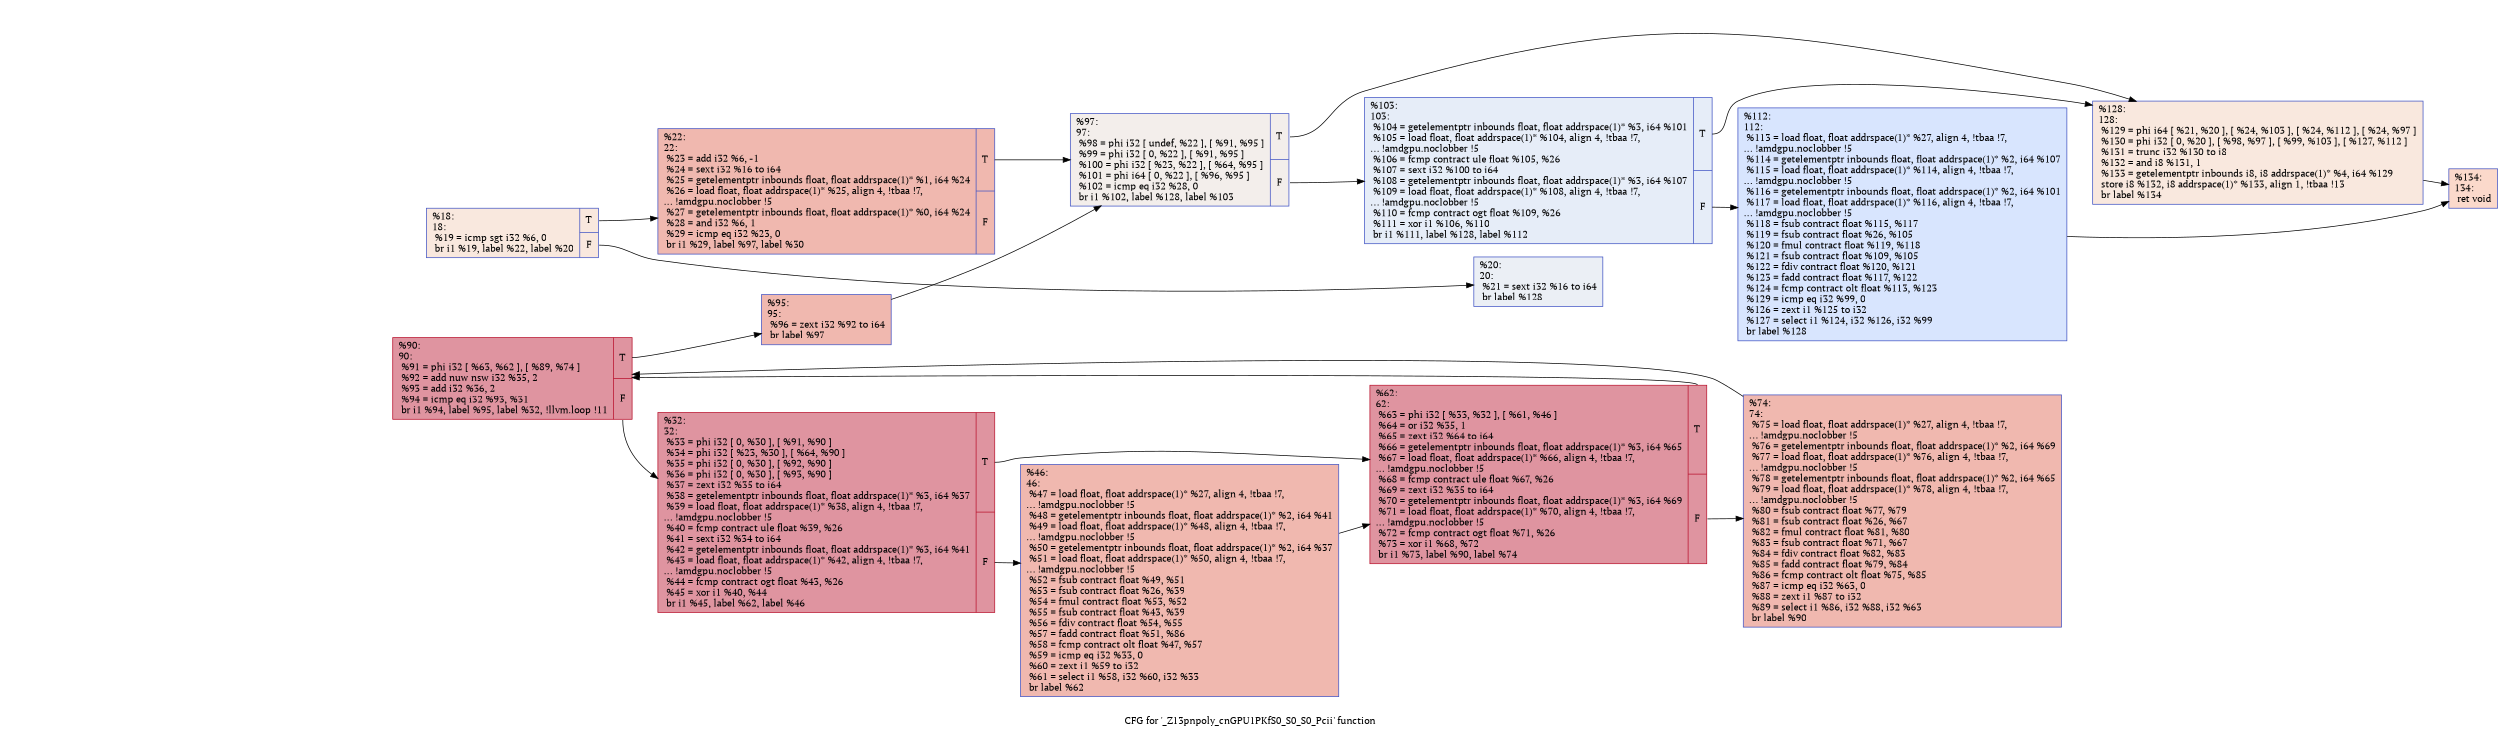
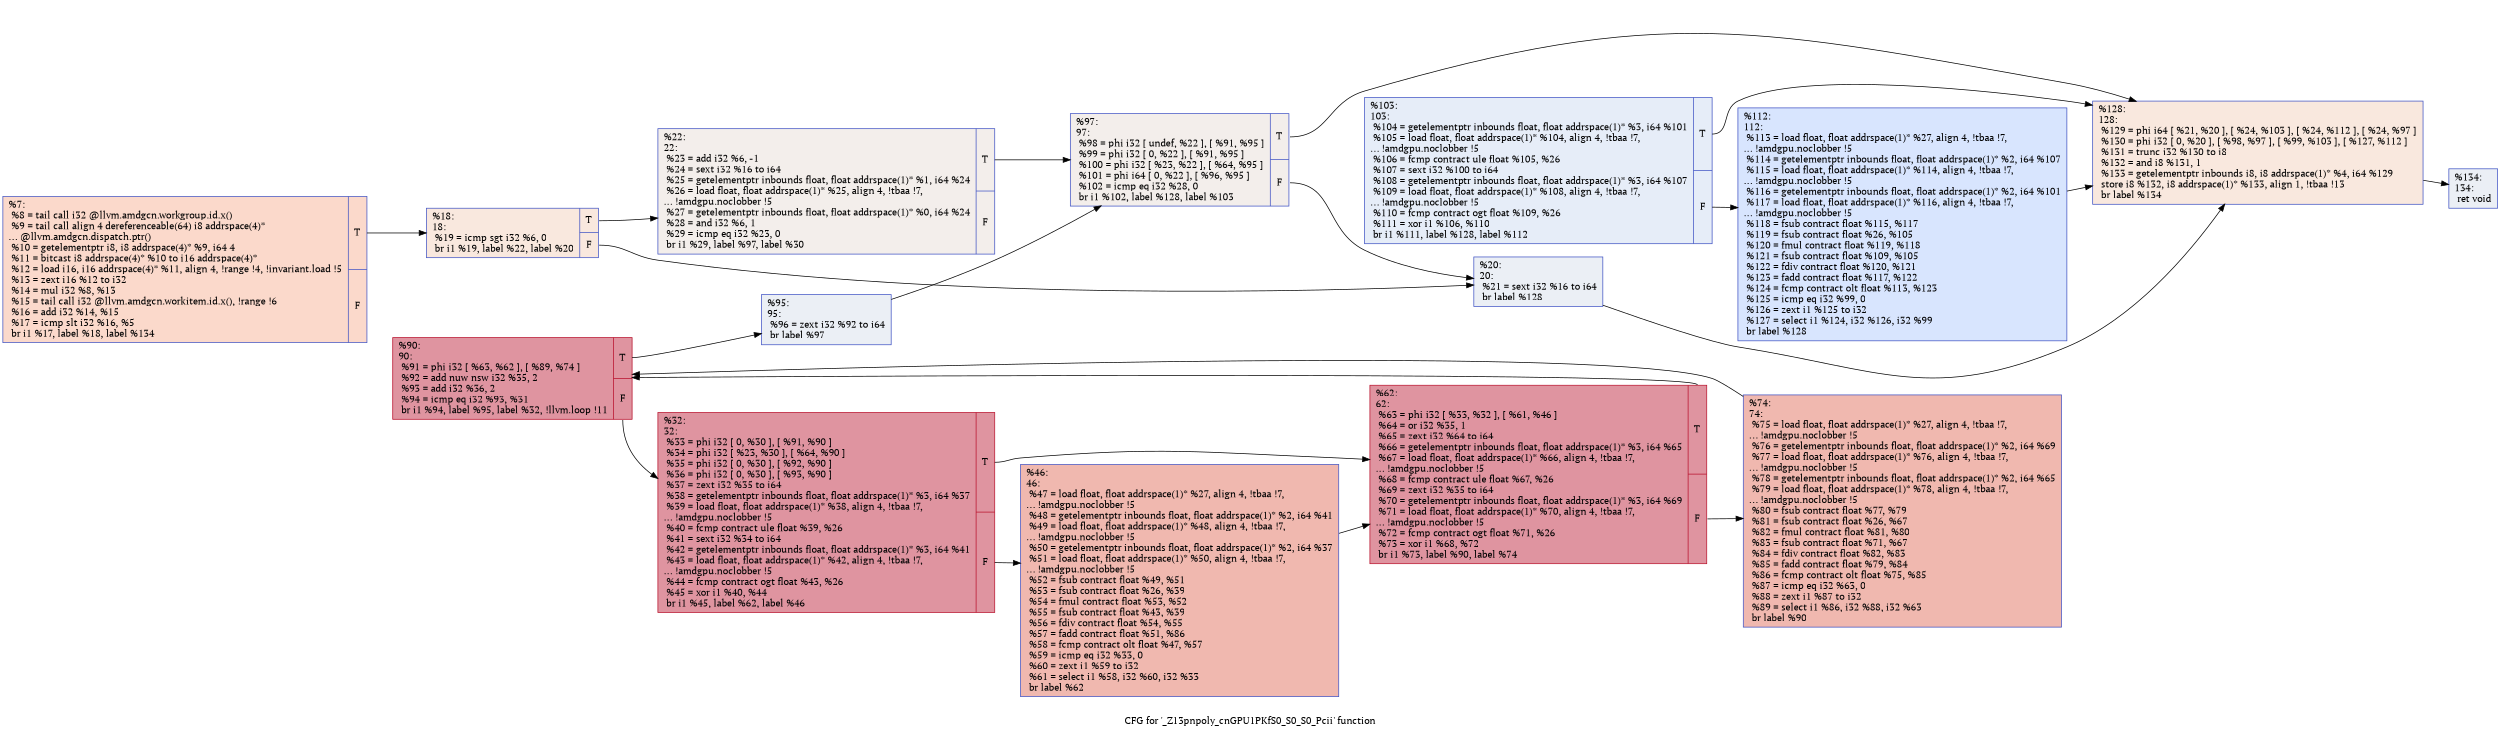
edge "%97:" -> "%103:": now "%97:" -> "%20:"
node "%134:": fillcolor #f7a88970 -> #d1dae970
node "%22:": fillcolor #dc5d4a70 -> #e5d8d170
edge "%112:" -> "%134:": now "%112:" -> "%128:"
node "%7:": added
node "%112:": text "%129 = icmp eq i32 %99, 0" -> "%125 = icmp eq i32 %99, 0"
node "%95:": fillcolor #dc5d4a70 -> #d1dae970
edge "%20:" -> "%128:": added
